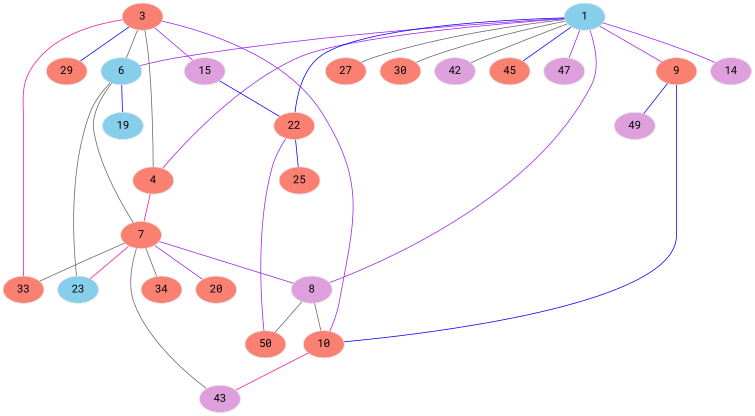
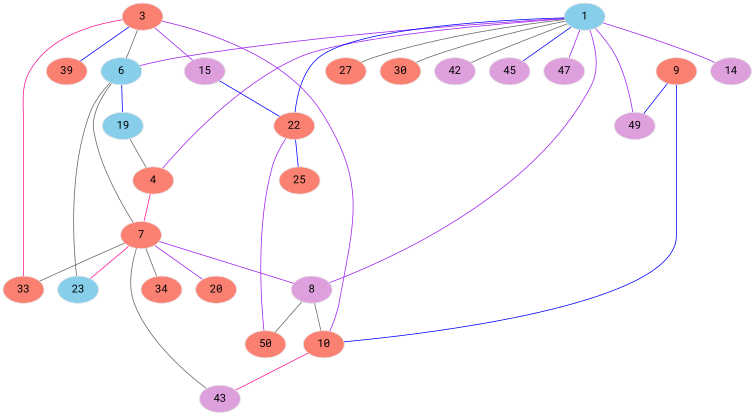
edge "1" -- "9": now "1" -- "49"
node "29": label "29" -> "39"
node "45": fillcolor salmon -> plum
edge "3" -- "4": now "19" -- "4"
